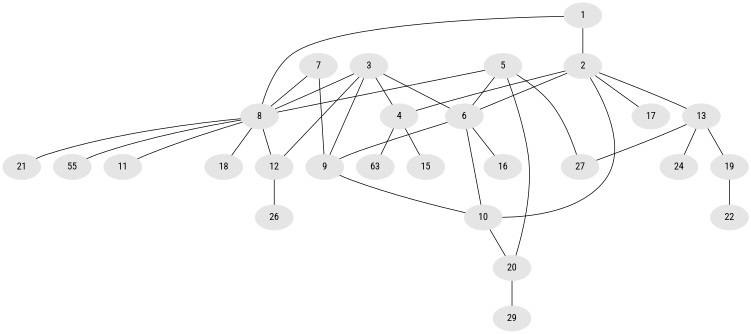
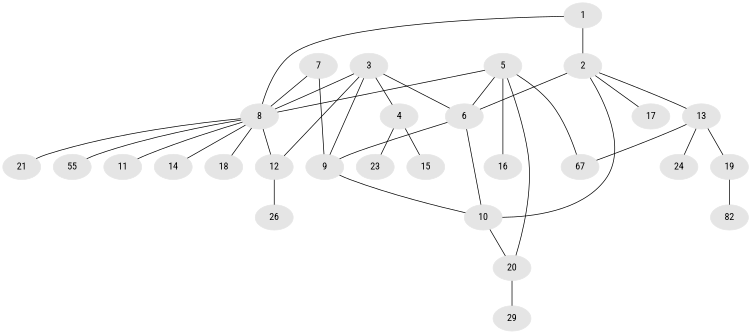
edge "2" -- "4": removed
edge "6" -- "16": now "5" -- "16"
node "14": added
node "63": label "63" -> "23"
node "27": label "27" -> "67"
node "22": label "22" -> "82"
